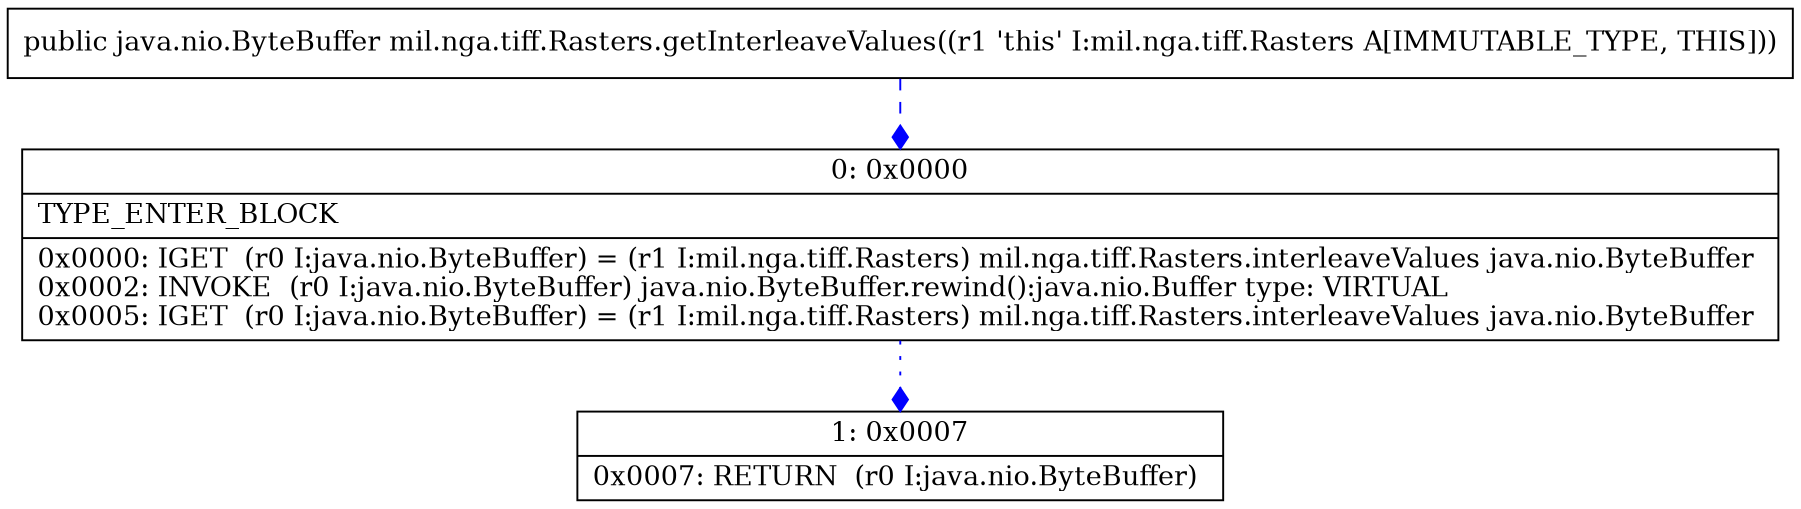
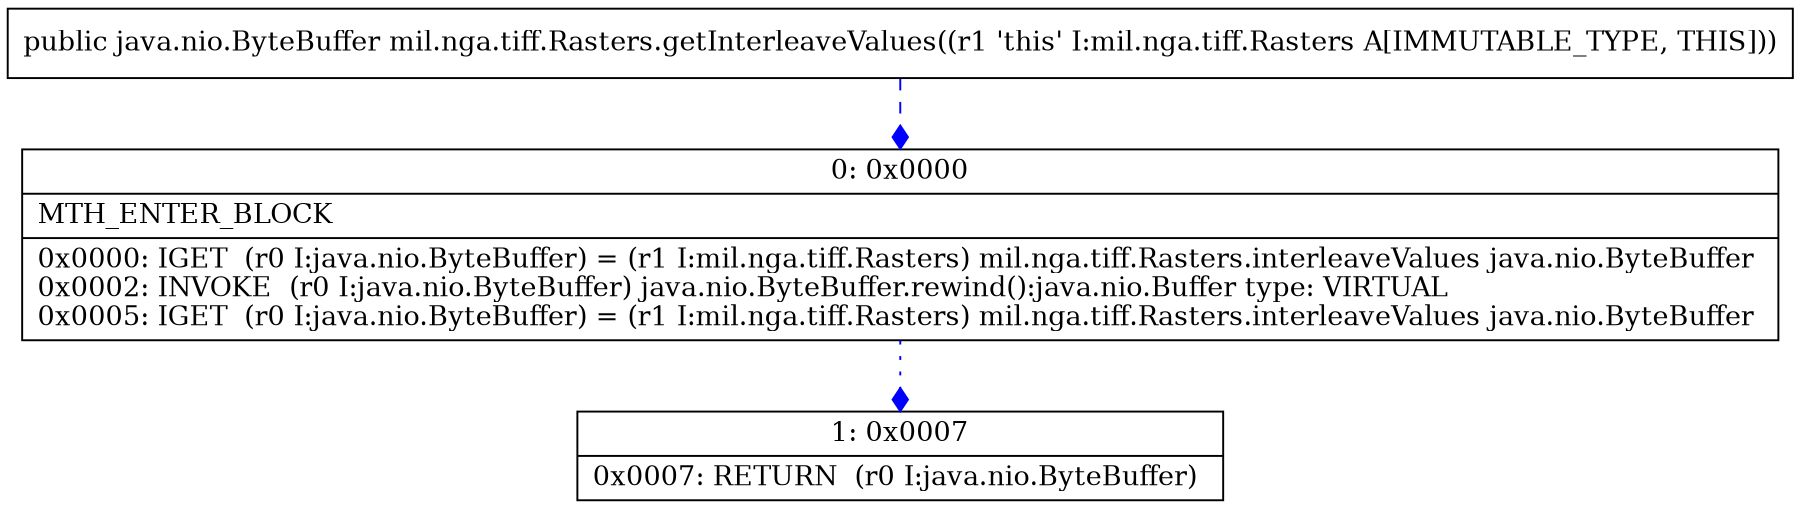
node "0: 0x0000": text "TYPE_ENTER_BLOCK" -> "MTH_ENTER_BLOCK"
